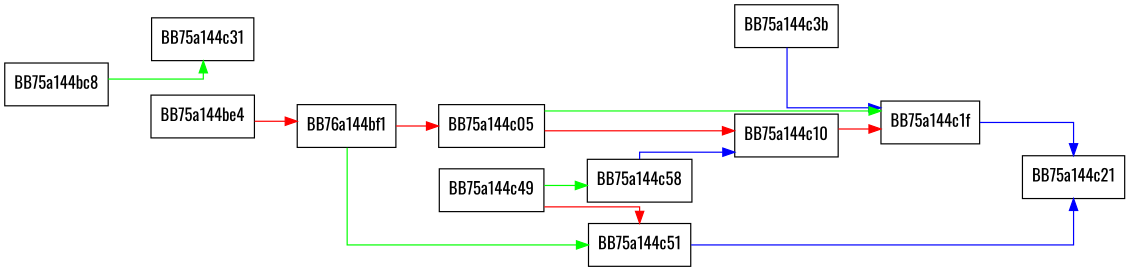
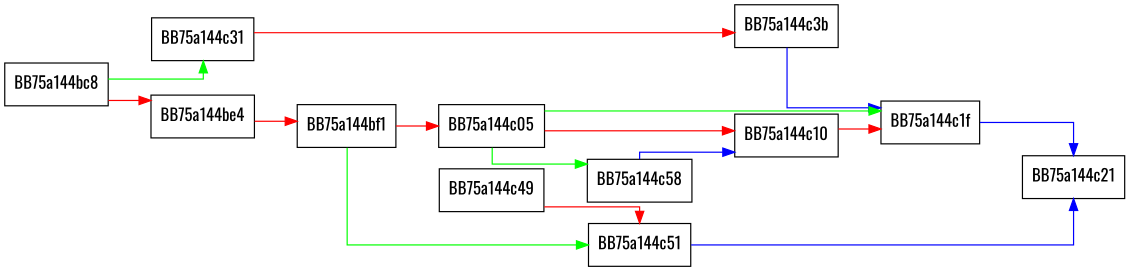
edge "BB75a144c31" -> "BB75a144c3b": added
edge "BB75a144bc8" -> "BB75a144be4": added
node "BB76a144bf1": label "BB76a144bf1" -> "BB75a144bf1"
edge "BB75a144c49" -> "BB75a144c58": now "BB75a144c05" -> "BB75a144c58"
